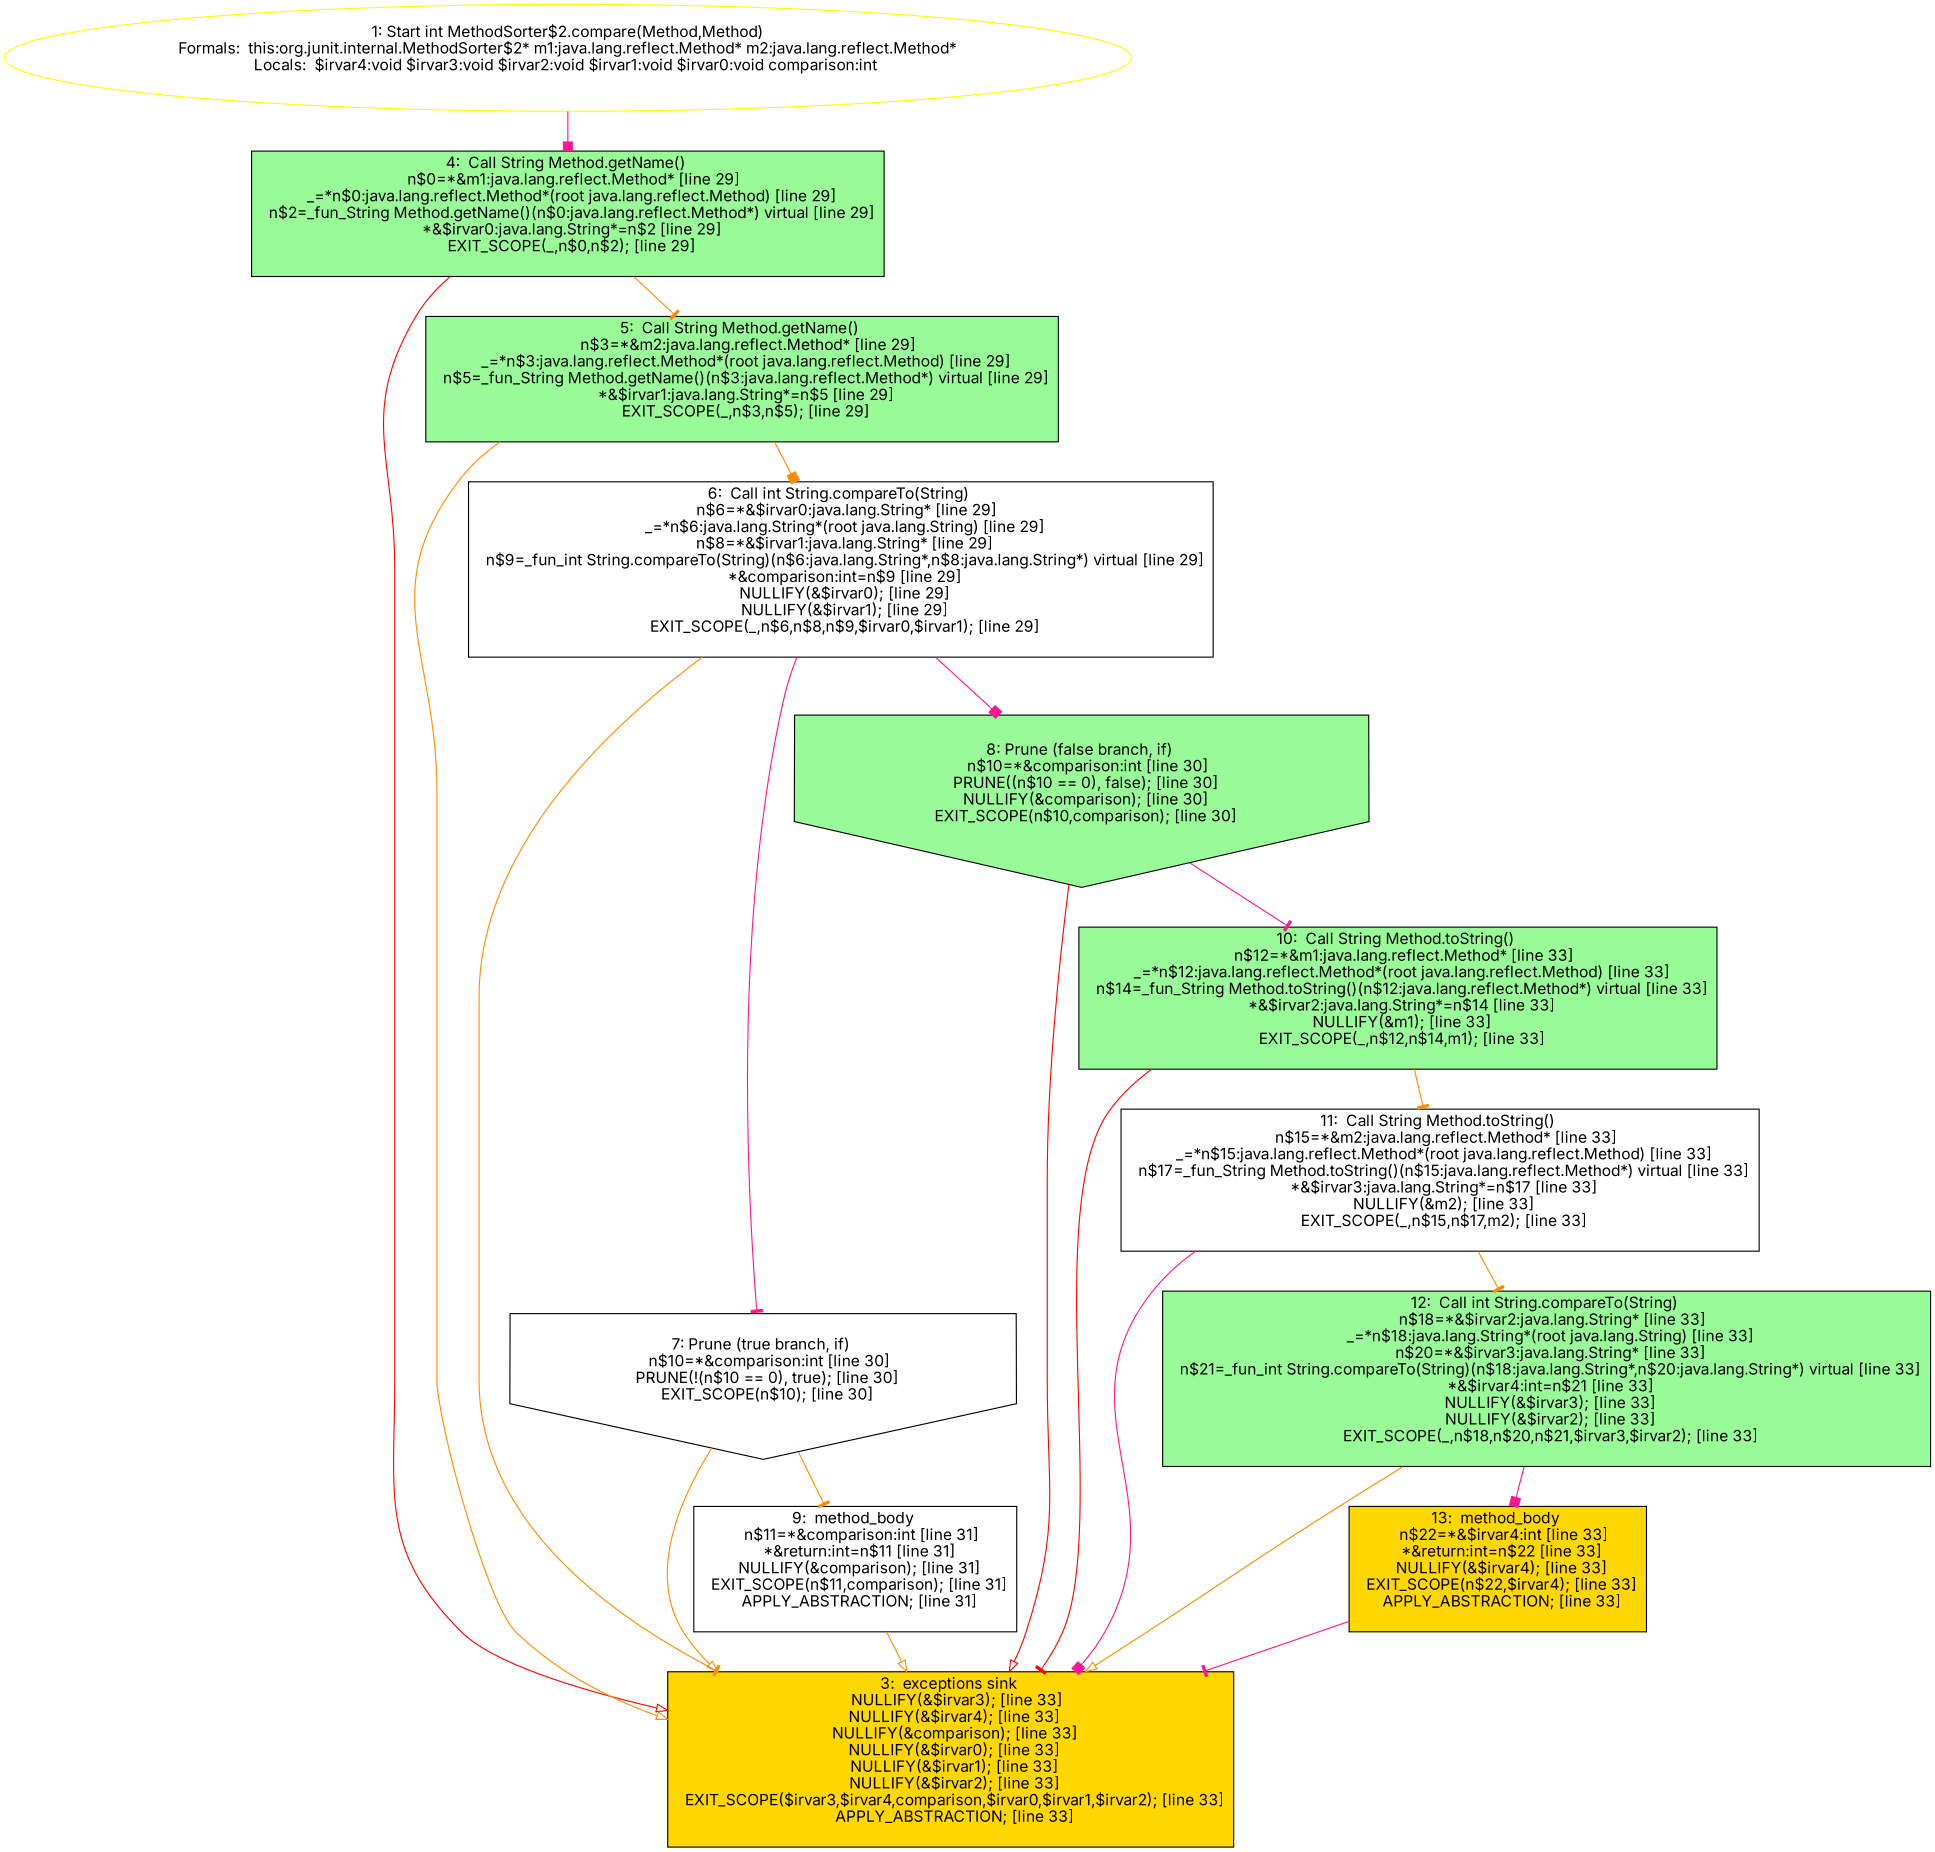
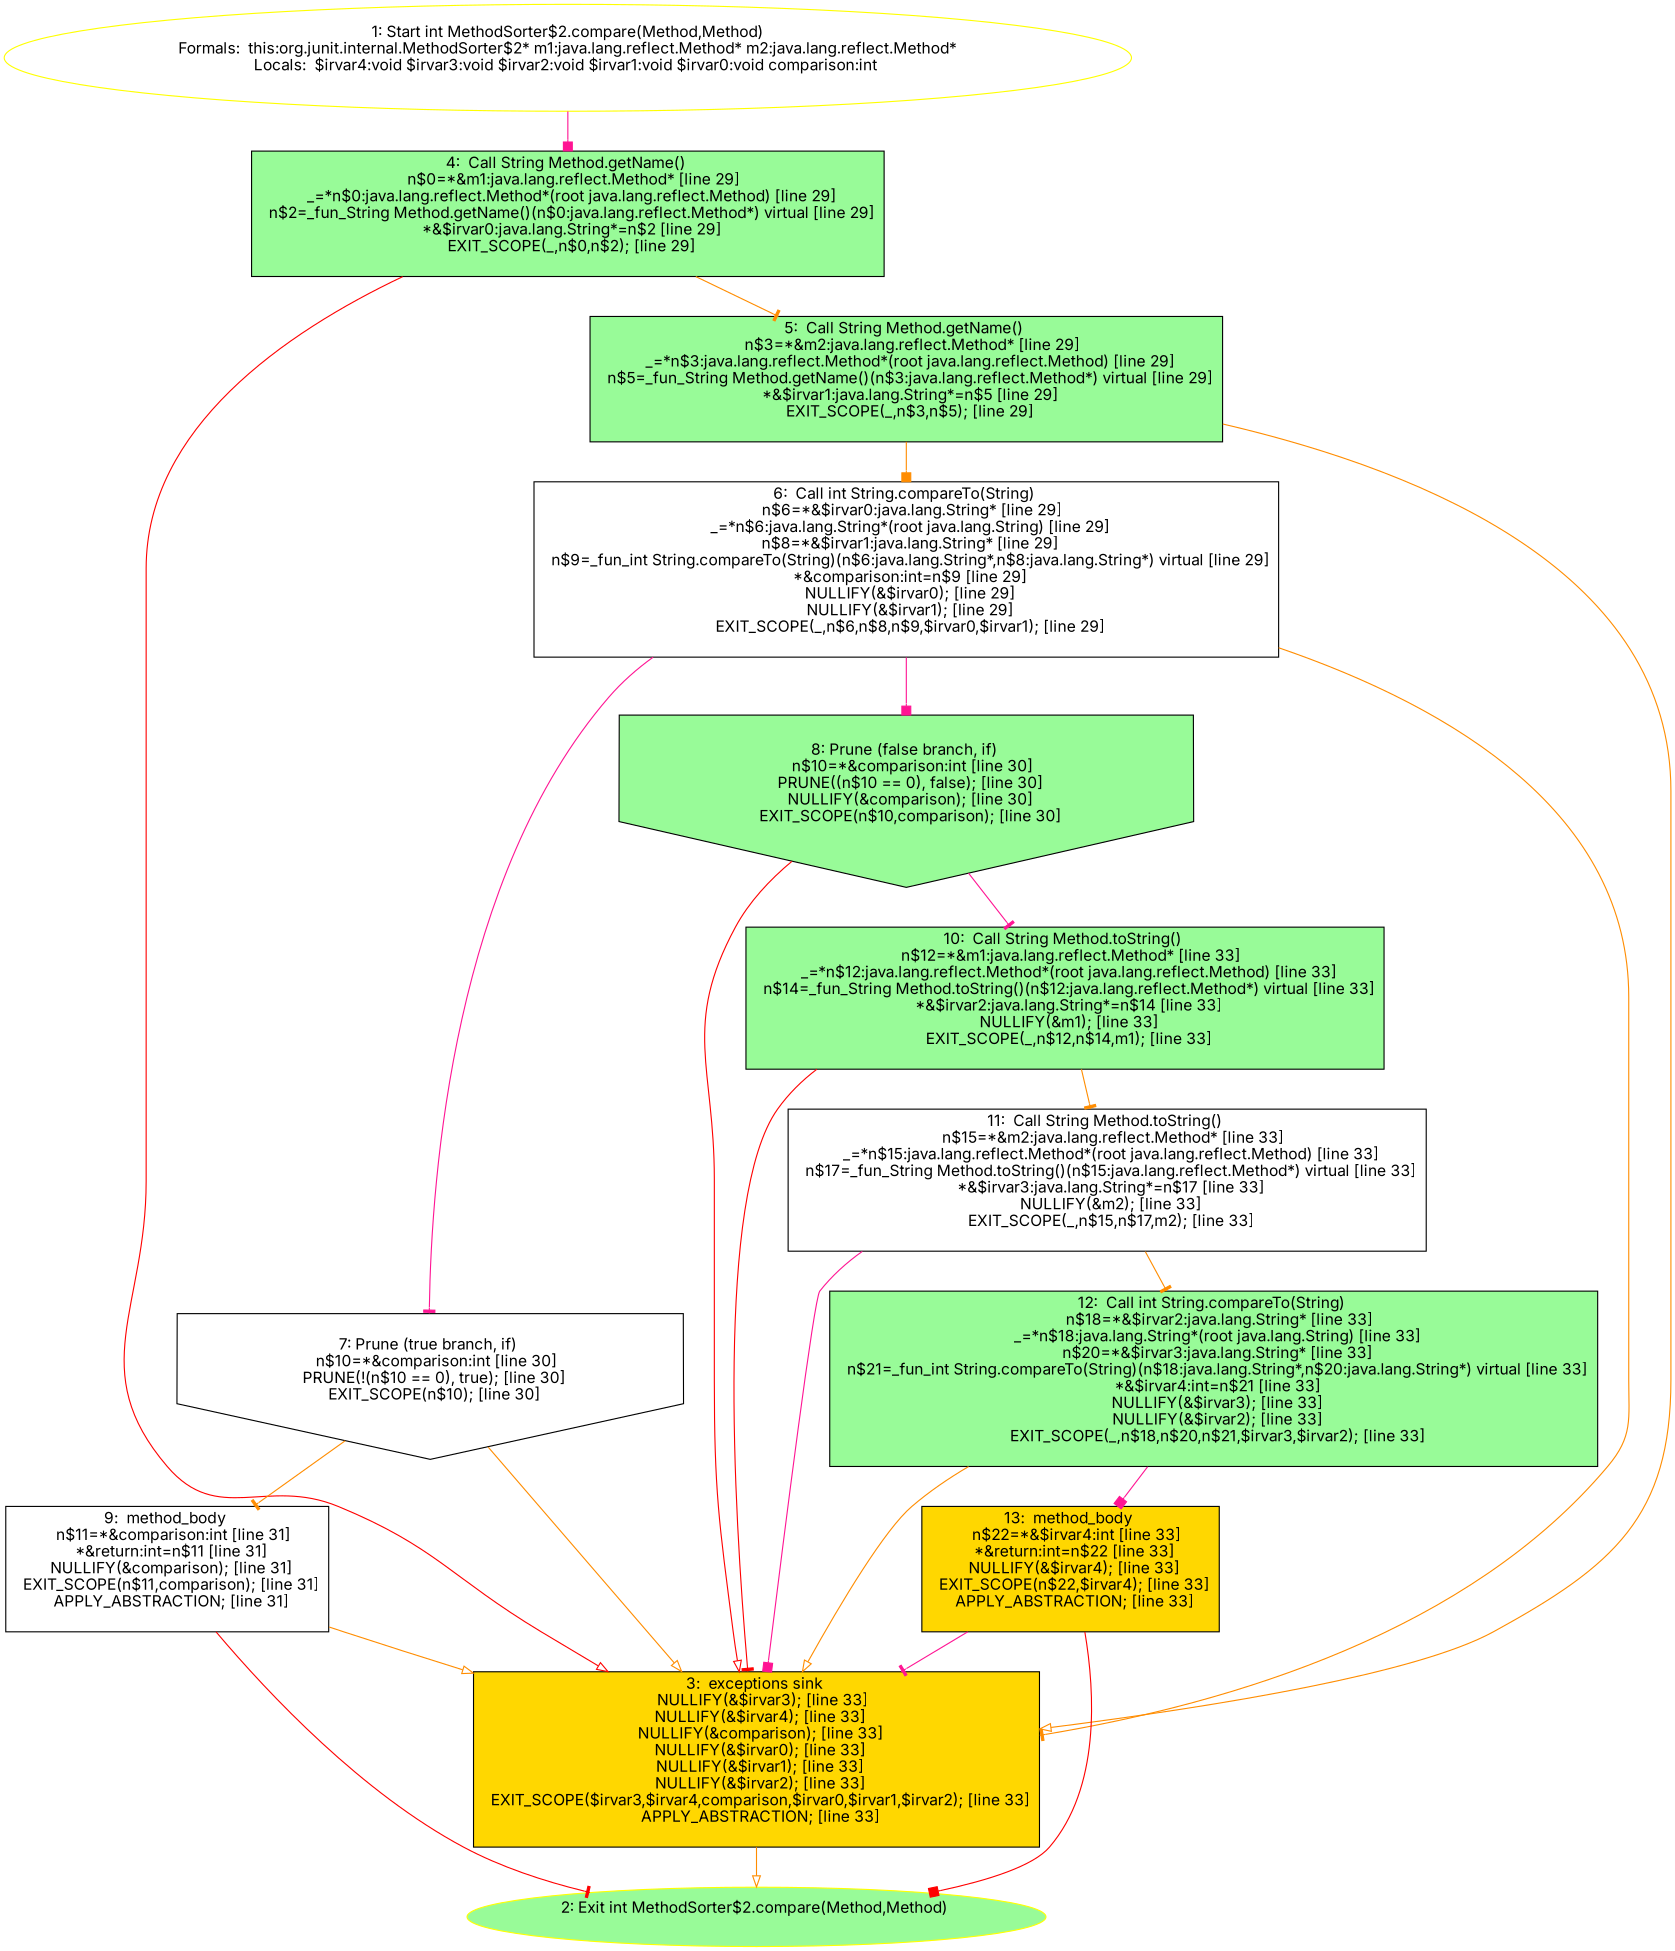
node "2: Exit int MethodSorter$2.compare(Method,Method)": added
